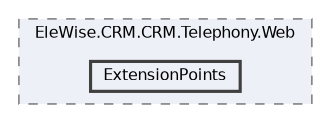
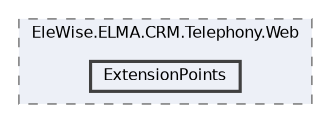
cluster "EleWise.CRM.CRM.Telephony.Web": label "EleWise.CRM.CRM.Telephony.Web" -> "EleWise.ELMA.CRM.Telephony.Web"
